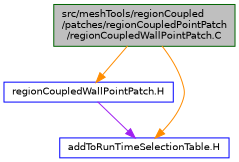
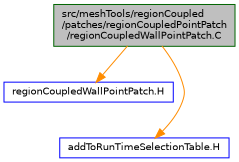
edge "regionCoupledWallPointPatch.H" -> "addToRunTimeSelectionTable.H": removed
